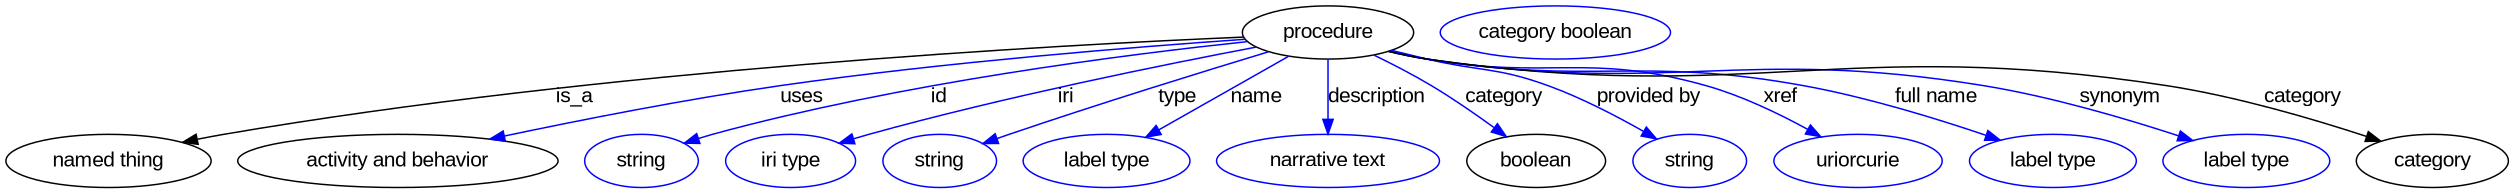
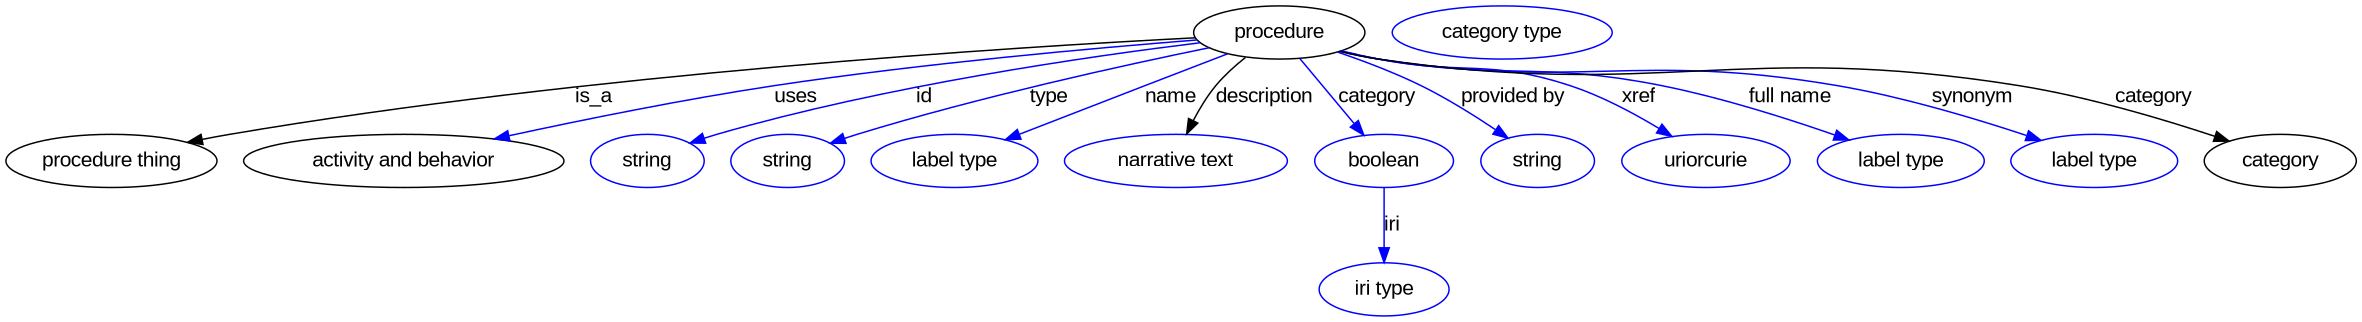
node "category boolean": label "category boolean" -> "category type"
edge "procedure" -> "iri type": now "boolean" -> "iri type"
edge "procedure" -> "narrative text": color blue -> black
node "named thing": label "named thing" -> "procedure thing"
node "boolean": color black -> blue
